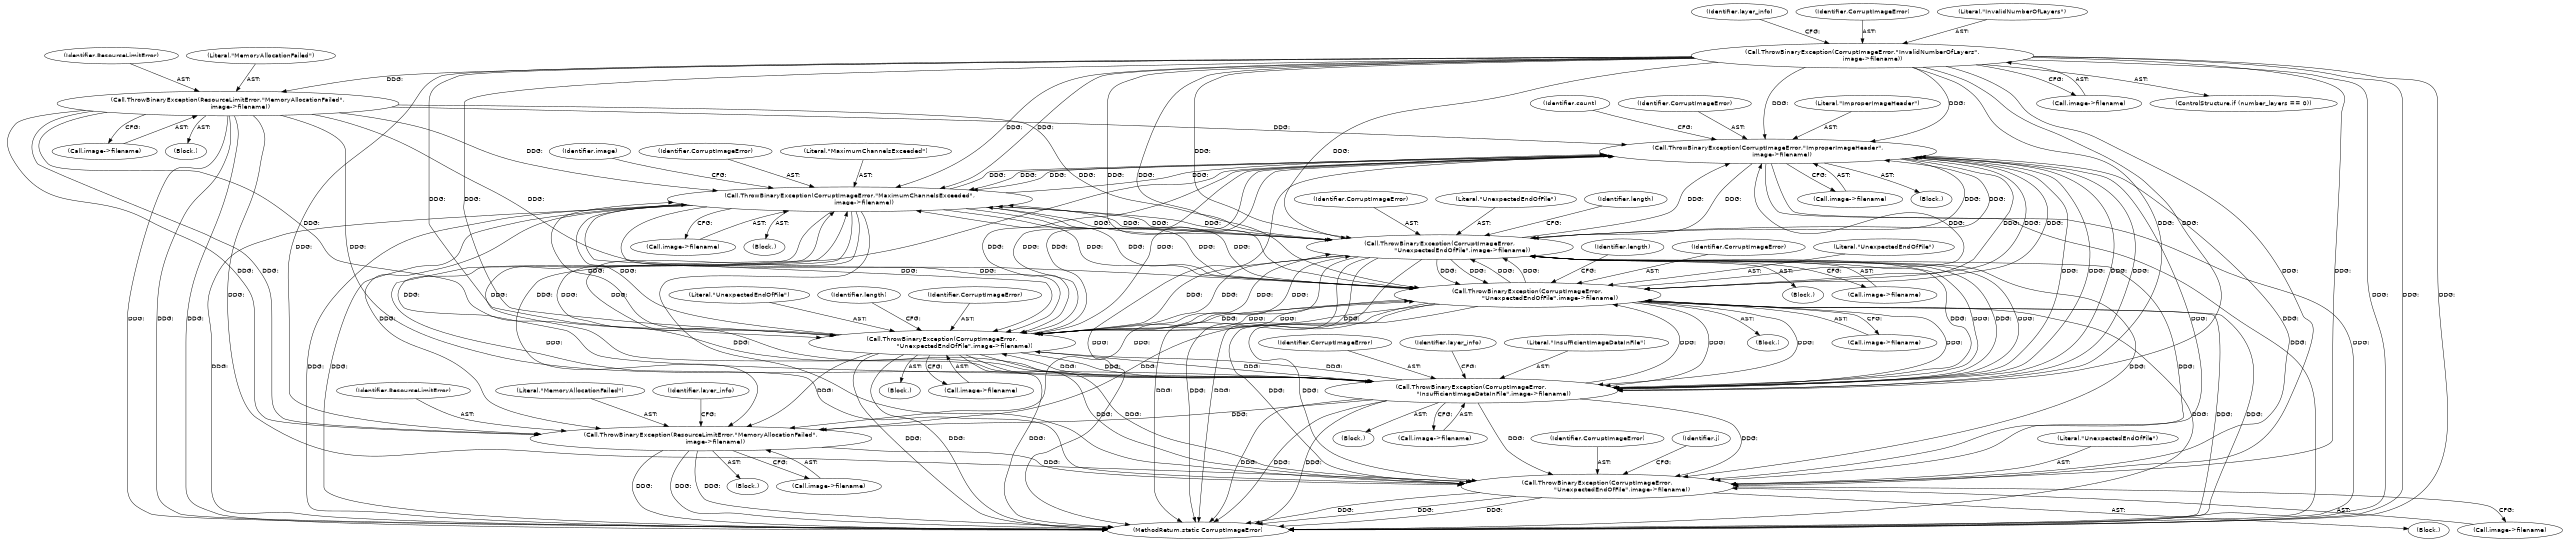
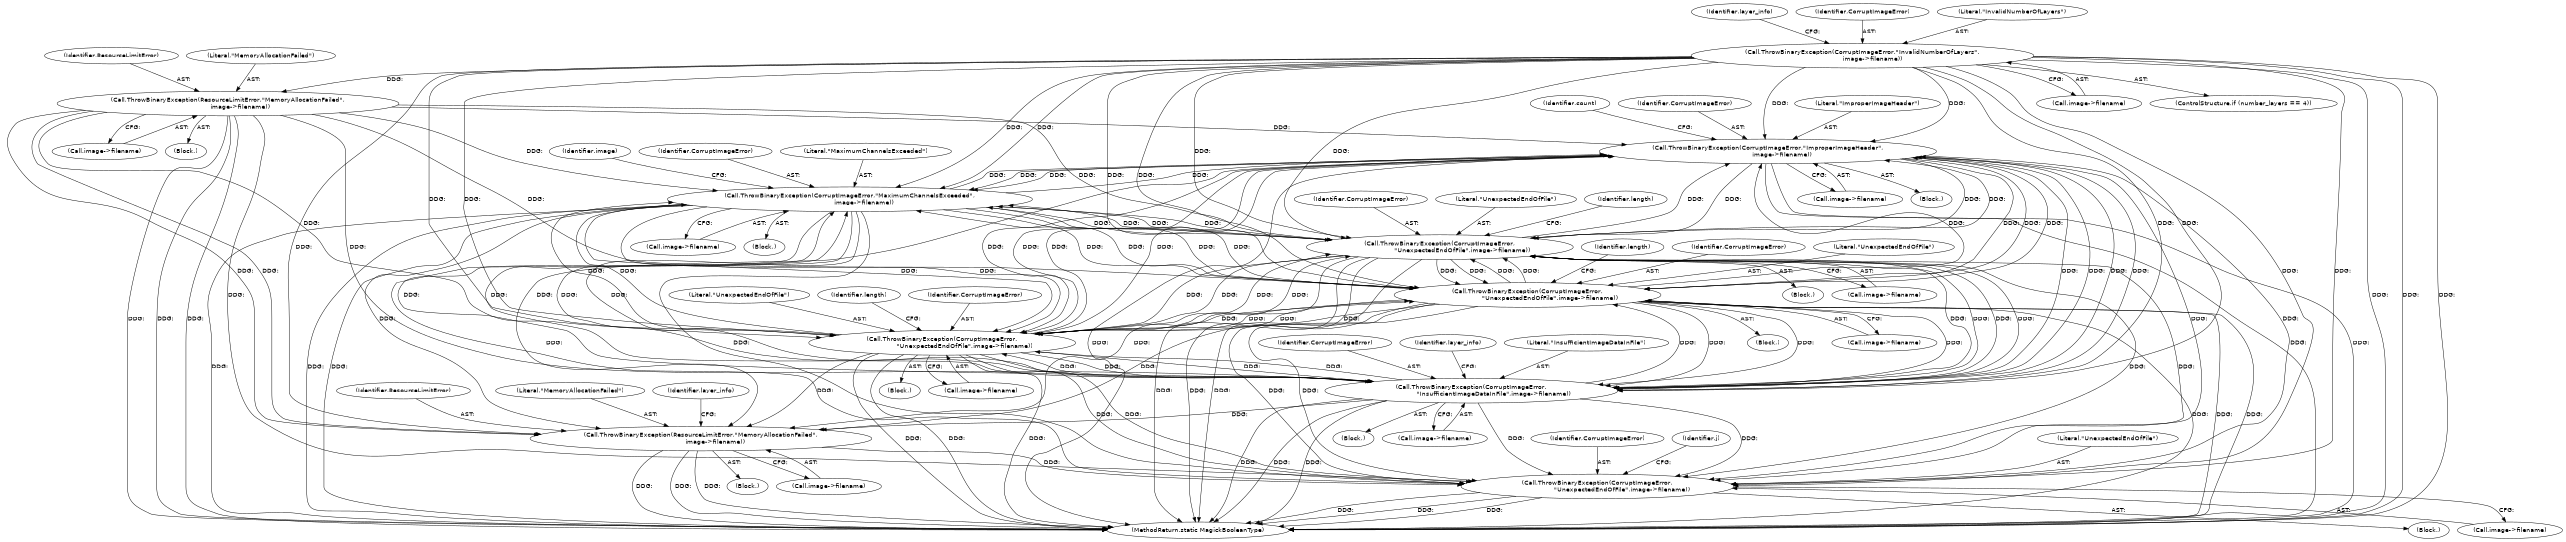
node "(ControlStructure,if (number_layers == 0))": label "(ControlStructure,if (number_layers == 0))" -> "(ControlStructure,if (number_layers == 4))"
node "(MethodReturn,static CorruptImageError)": label "(MethodReturn,static CorruptImageError)" -> "(MethodReturn,static MagickBooleanType)"
